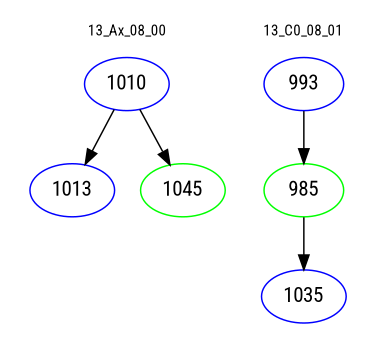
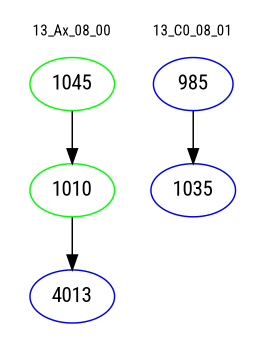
node "1010": color blue -> green
node "993": removed
edge "1010" -> "1045": reversed
node "1013": label "1013" -> "4013"
node "985": color green -> blue
